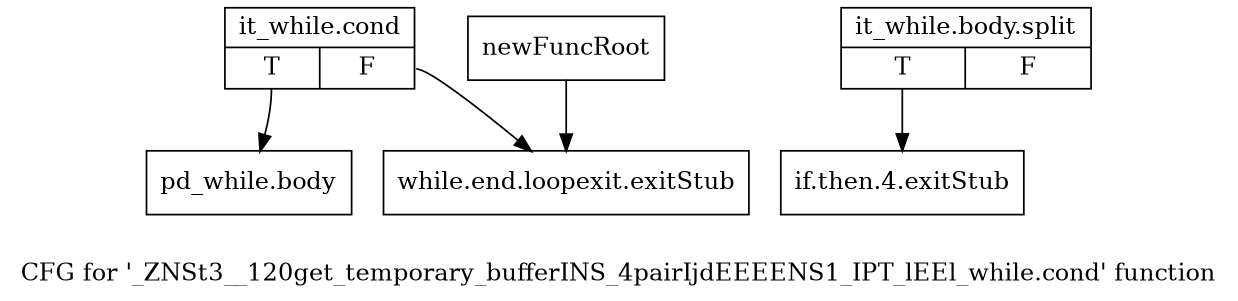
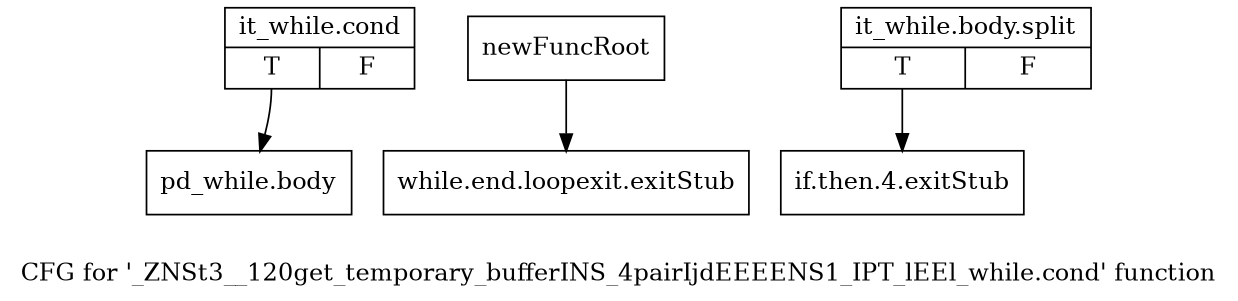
edge "it_while.cond" -> "while.end.loopexit.exitStub": removed
